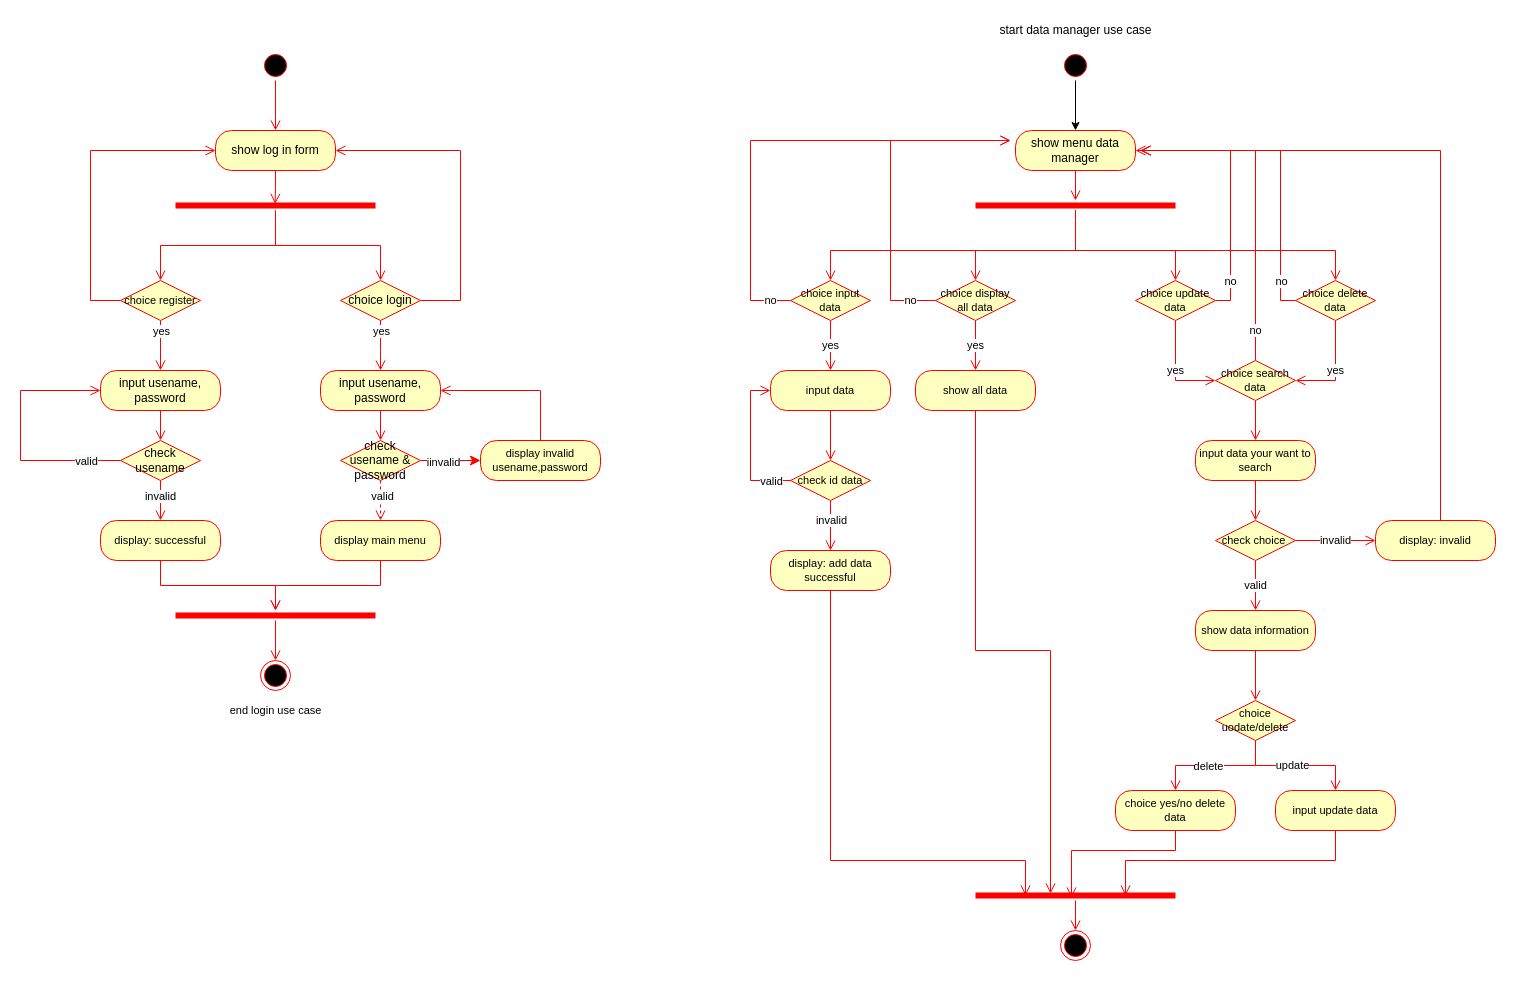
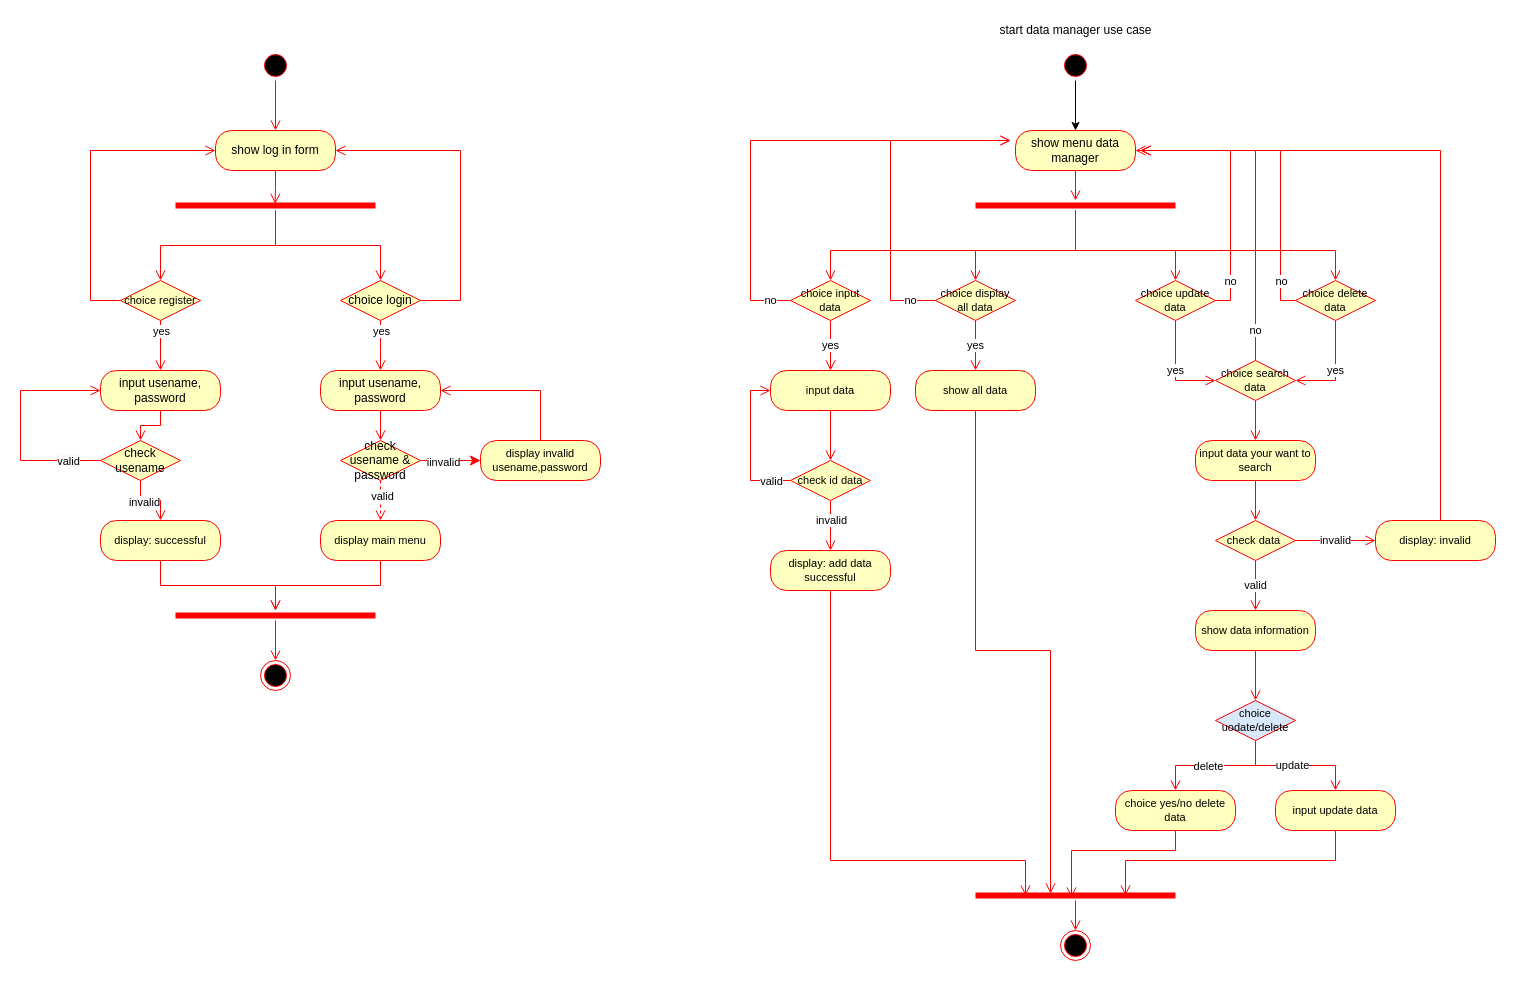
node "check usename": moved (161, 461) -> (141, 461)
node "check choice": label "check choice" -> "check data"
node "end login use case": removed
node "choice uodate/delete": fillcolor #ffffc0 -> #dae8fc
